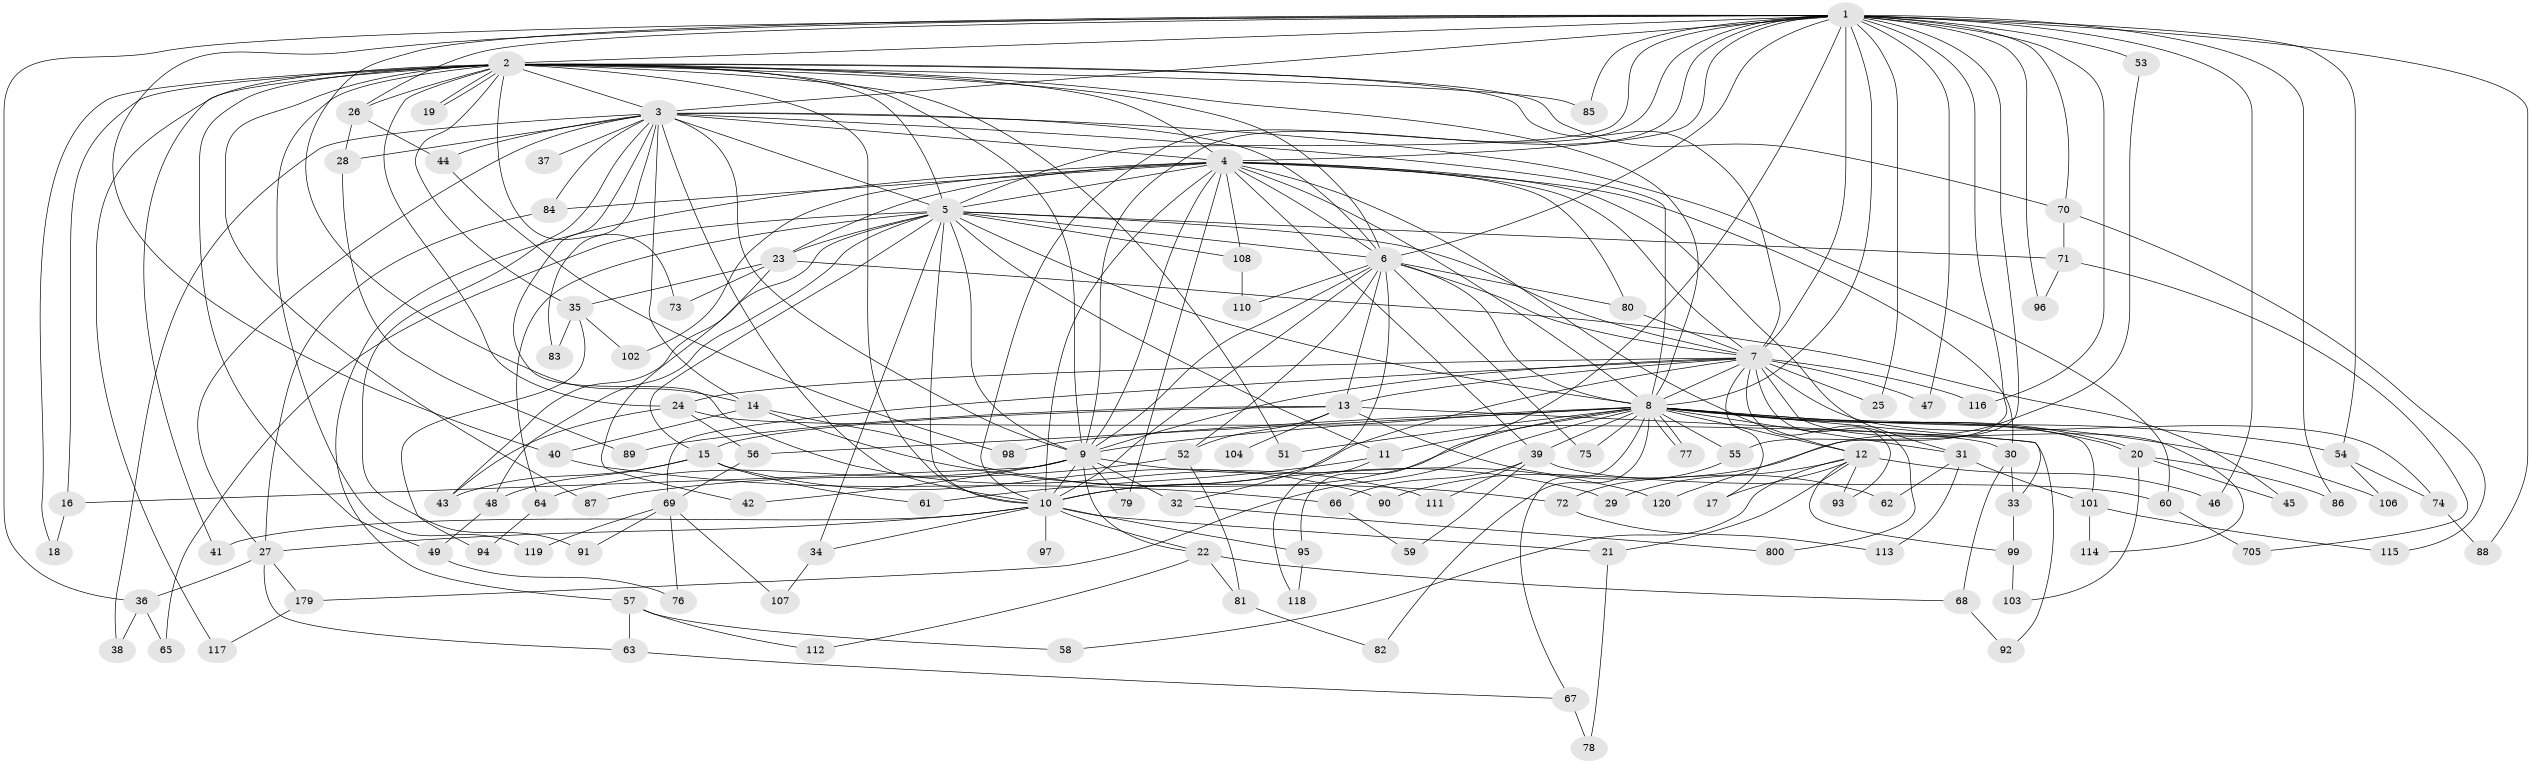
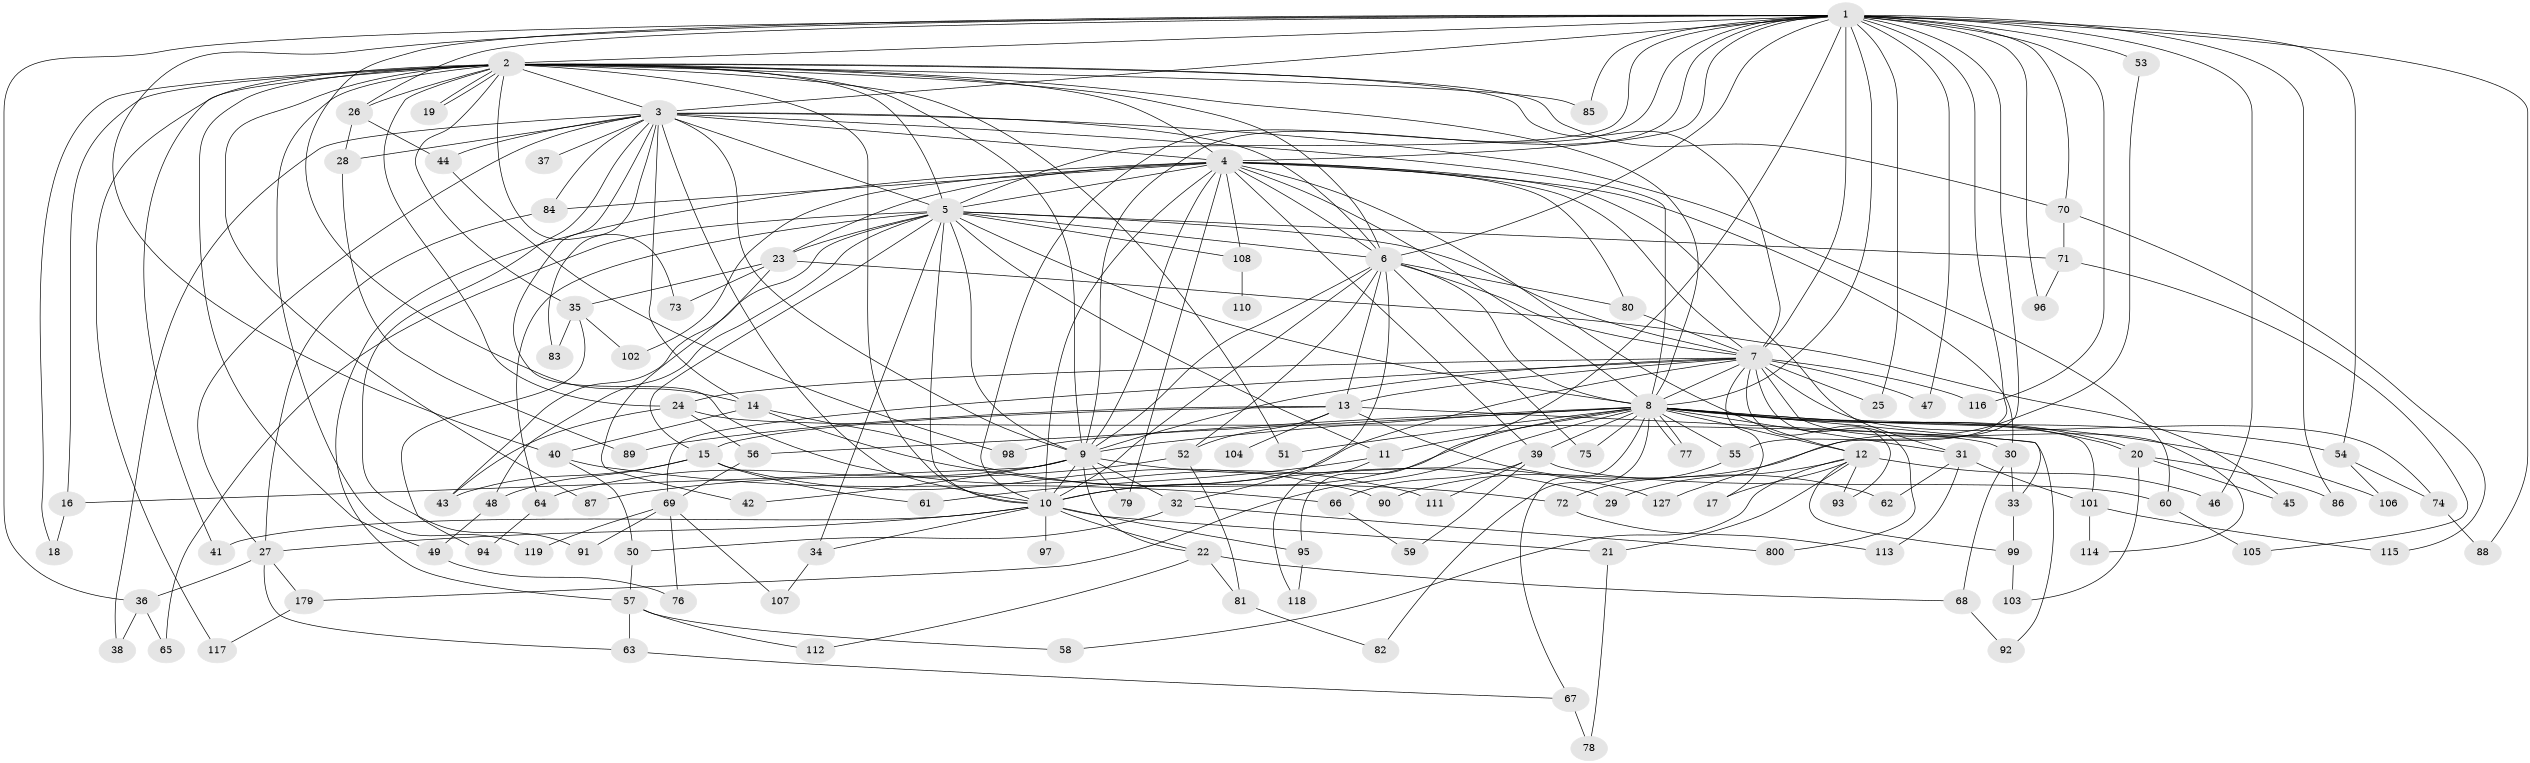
edge "6" -- "110": removed
node "120": label "120" -> "127"
node "50": added
node "705": label "705" -> "105"
